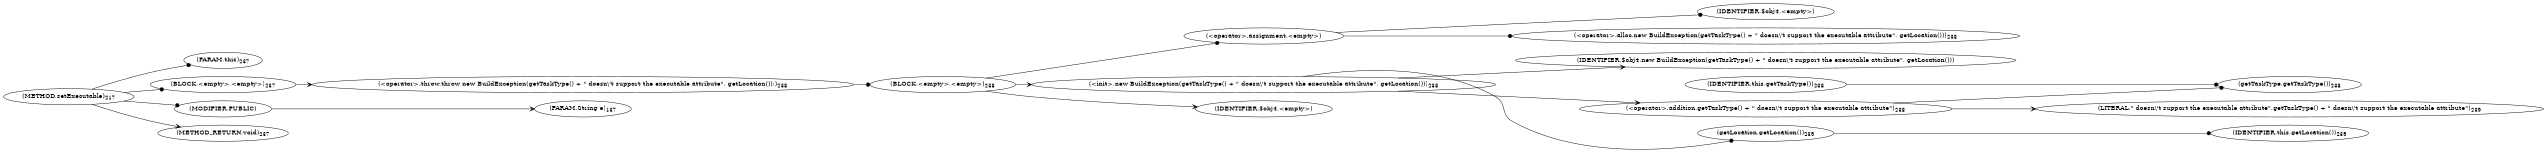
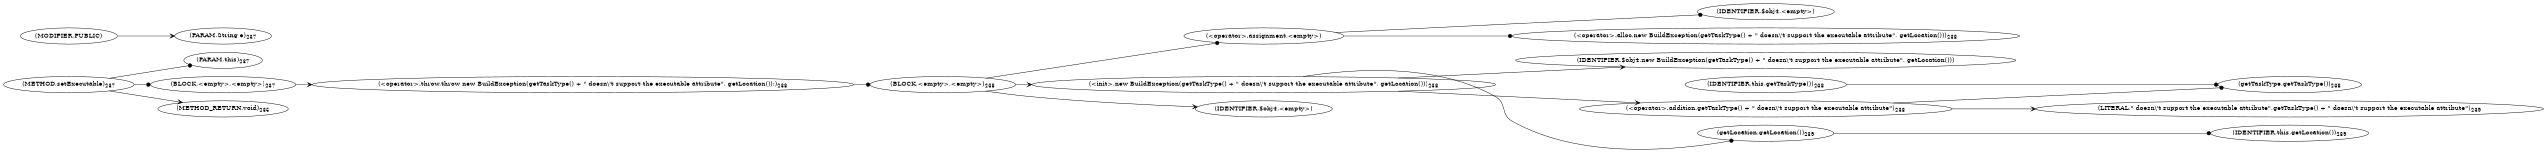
node "(METHOD,setExecutable)": text "217" -> "237"
edge "(METHOD,setExecutable)" -> "(MODIFIER,PUBLIC)": removed
node "(PARAM,String e)": text "137" -> "237"
node "(METHOD_RETURN,void)": text "237" -> "235"
